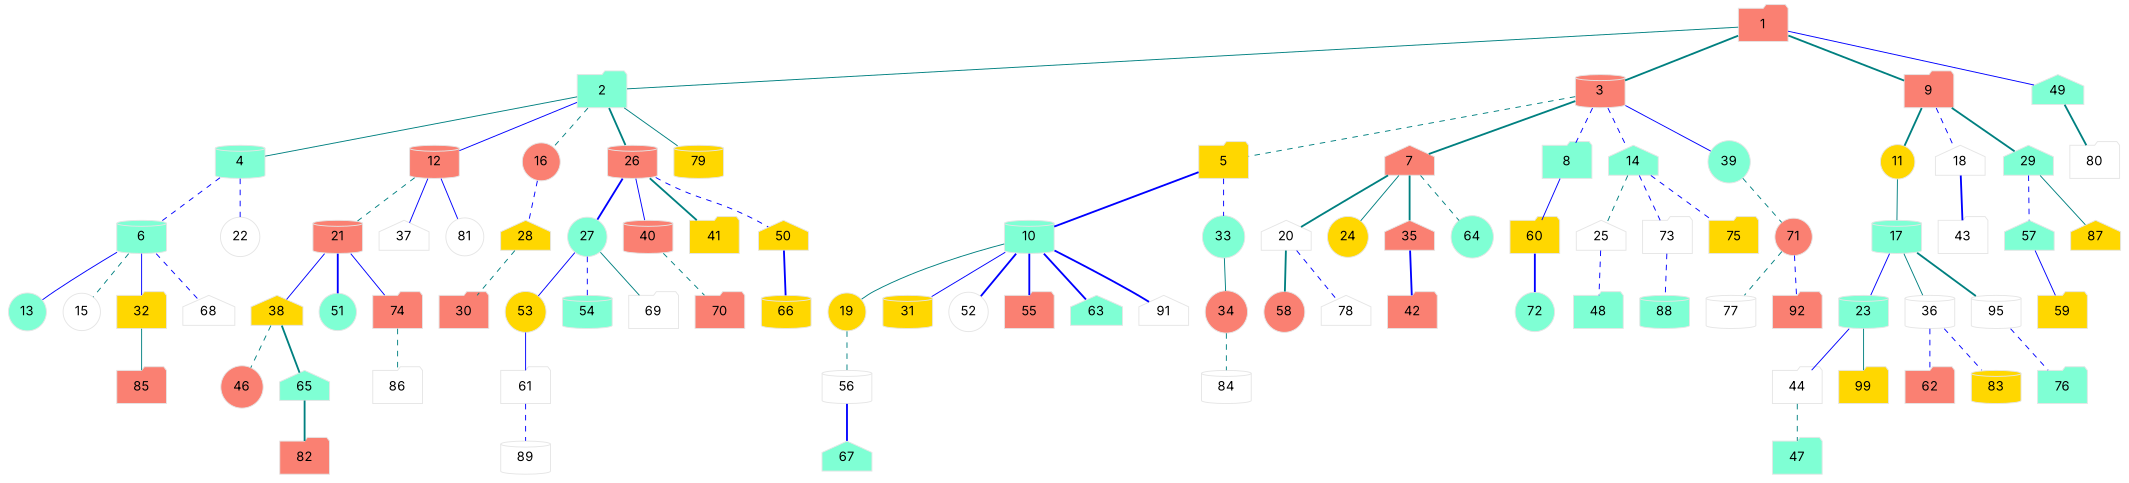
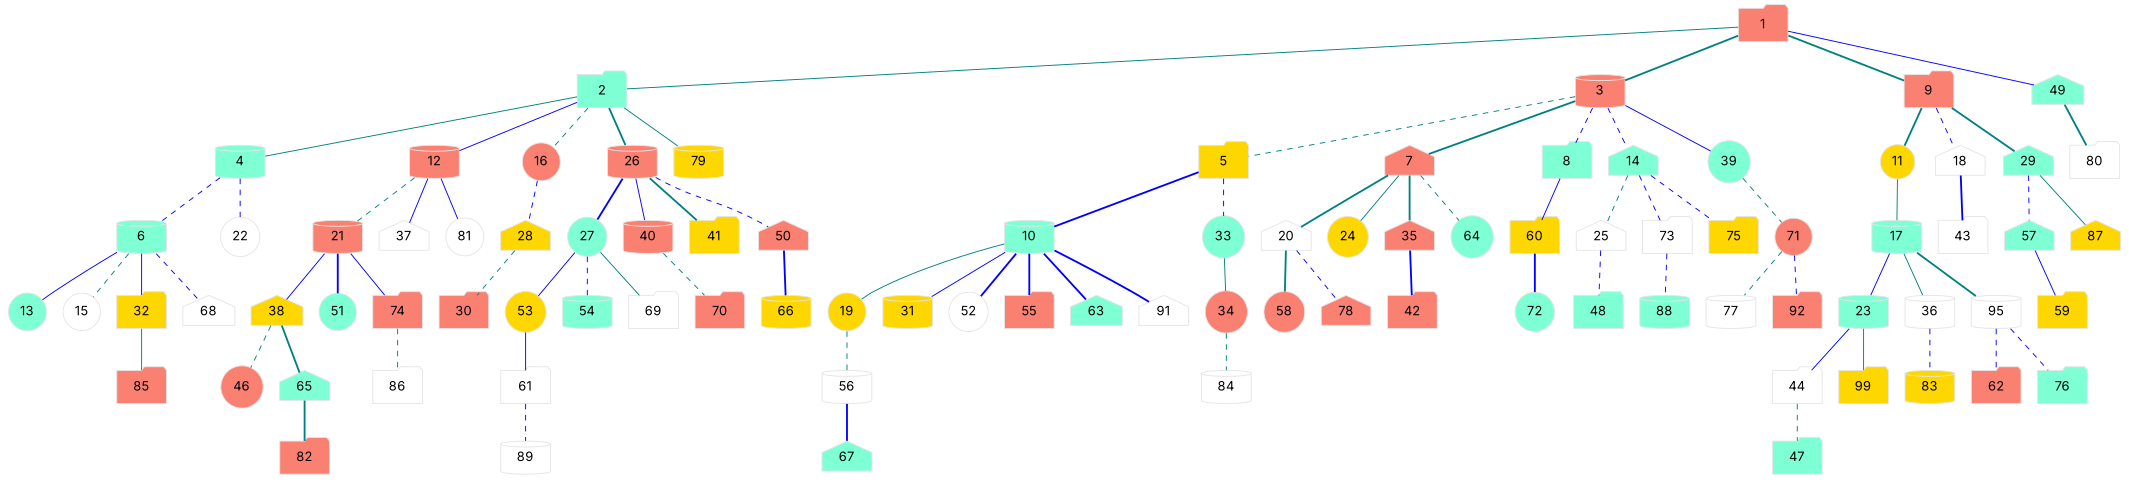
node "50": fillcolor gold -> salmon
node "78": fillcolor white -> salmon
edge "36" -- "62": now "95" -- "62"
